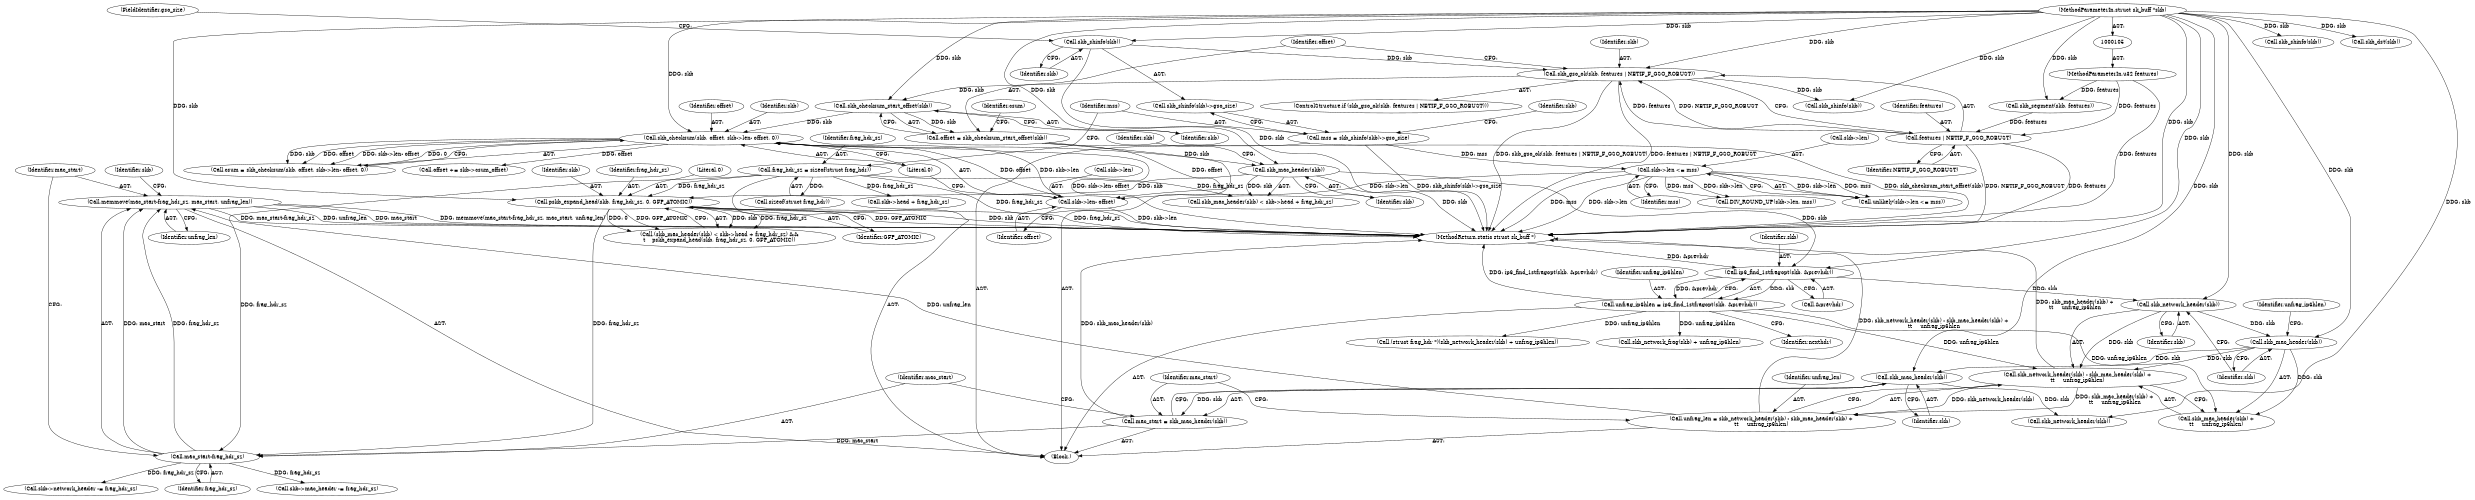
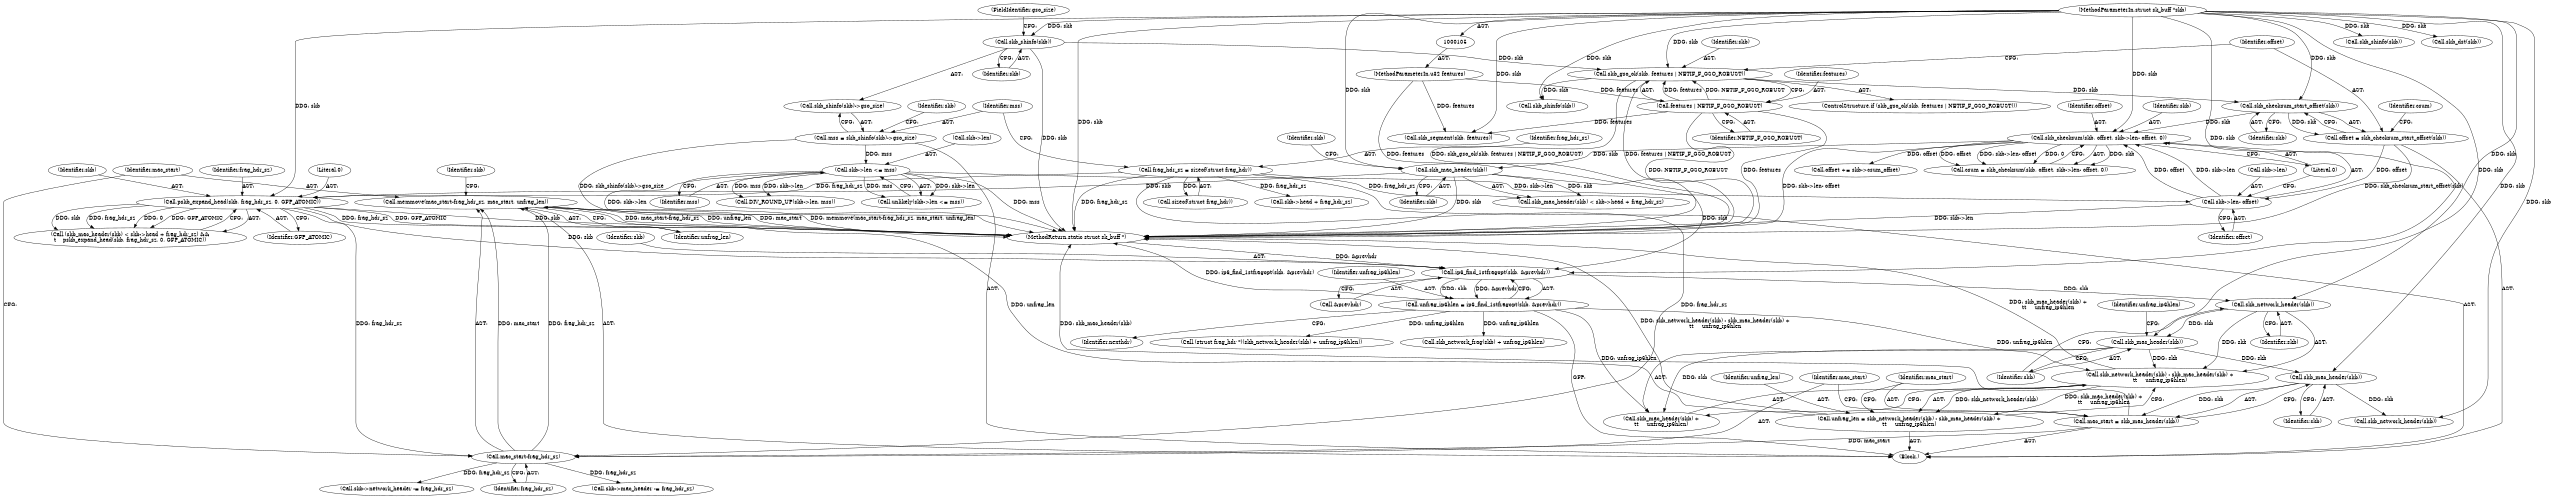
edge "(Call,skb_segment(skb, features))" -> "(Call,features | NETIF_F_GSO_ROBUST)": reversed
edge "(Call,pskb_expand_head(skb, frag_hdr_sz, 0, GFP_ATOMIC))" -> "(Call,ip6_find_1stfragopt(skb, &prevhdr))": added, label "DDG: skb"
edge "(Call,unfrag_ip6hlen = ip6_find_1stfragopt(skb, &prevhdr))" -> "(Block,)": label "AST: " -> "GFP: "
